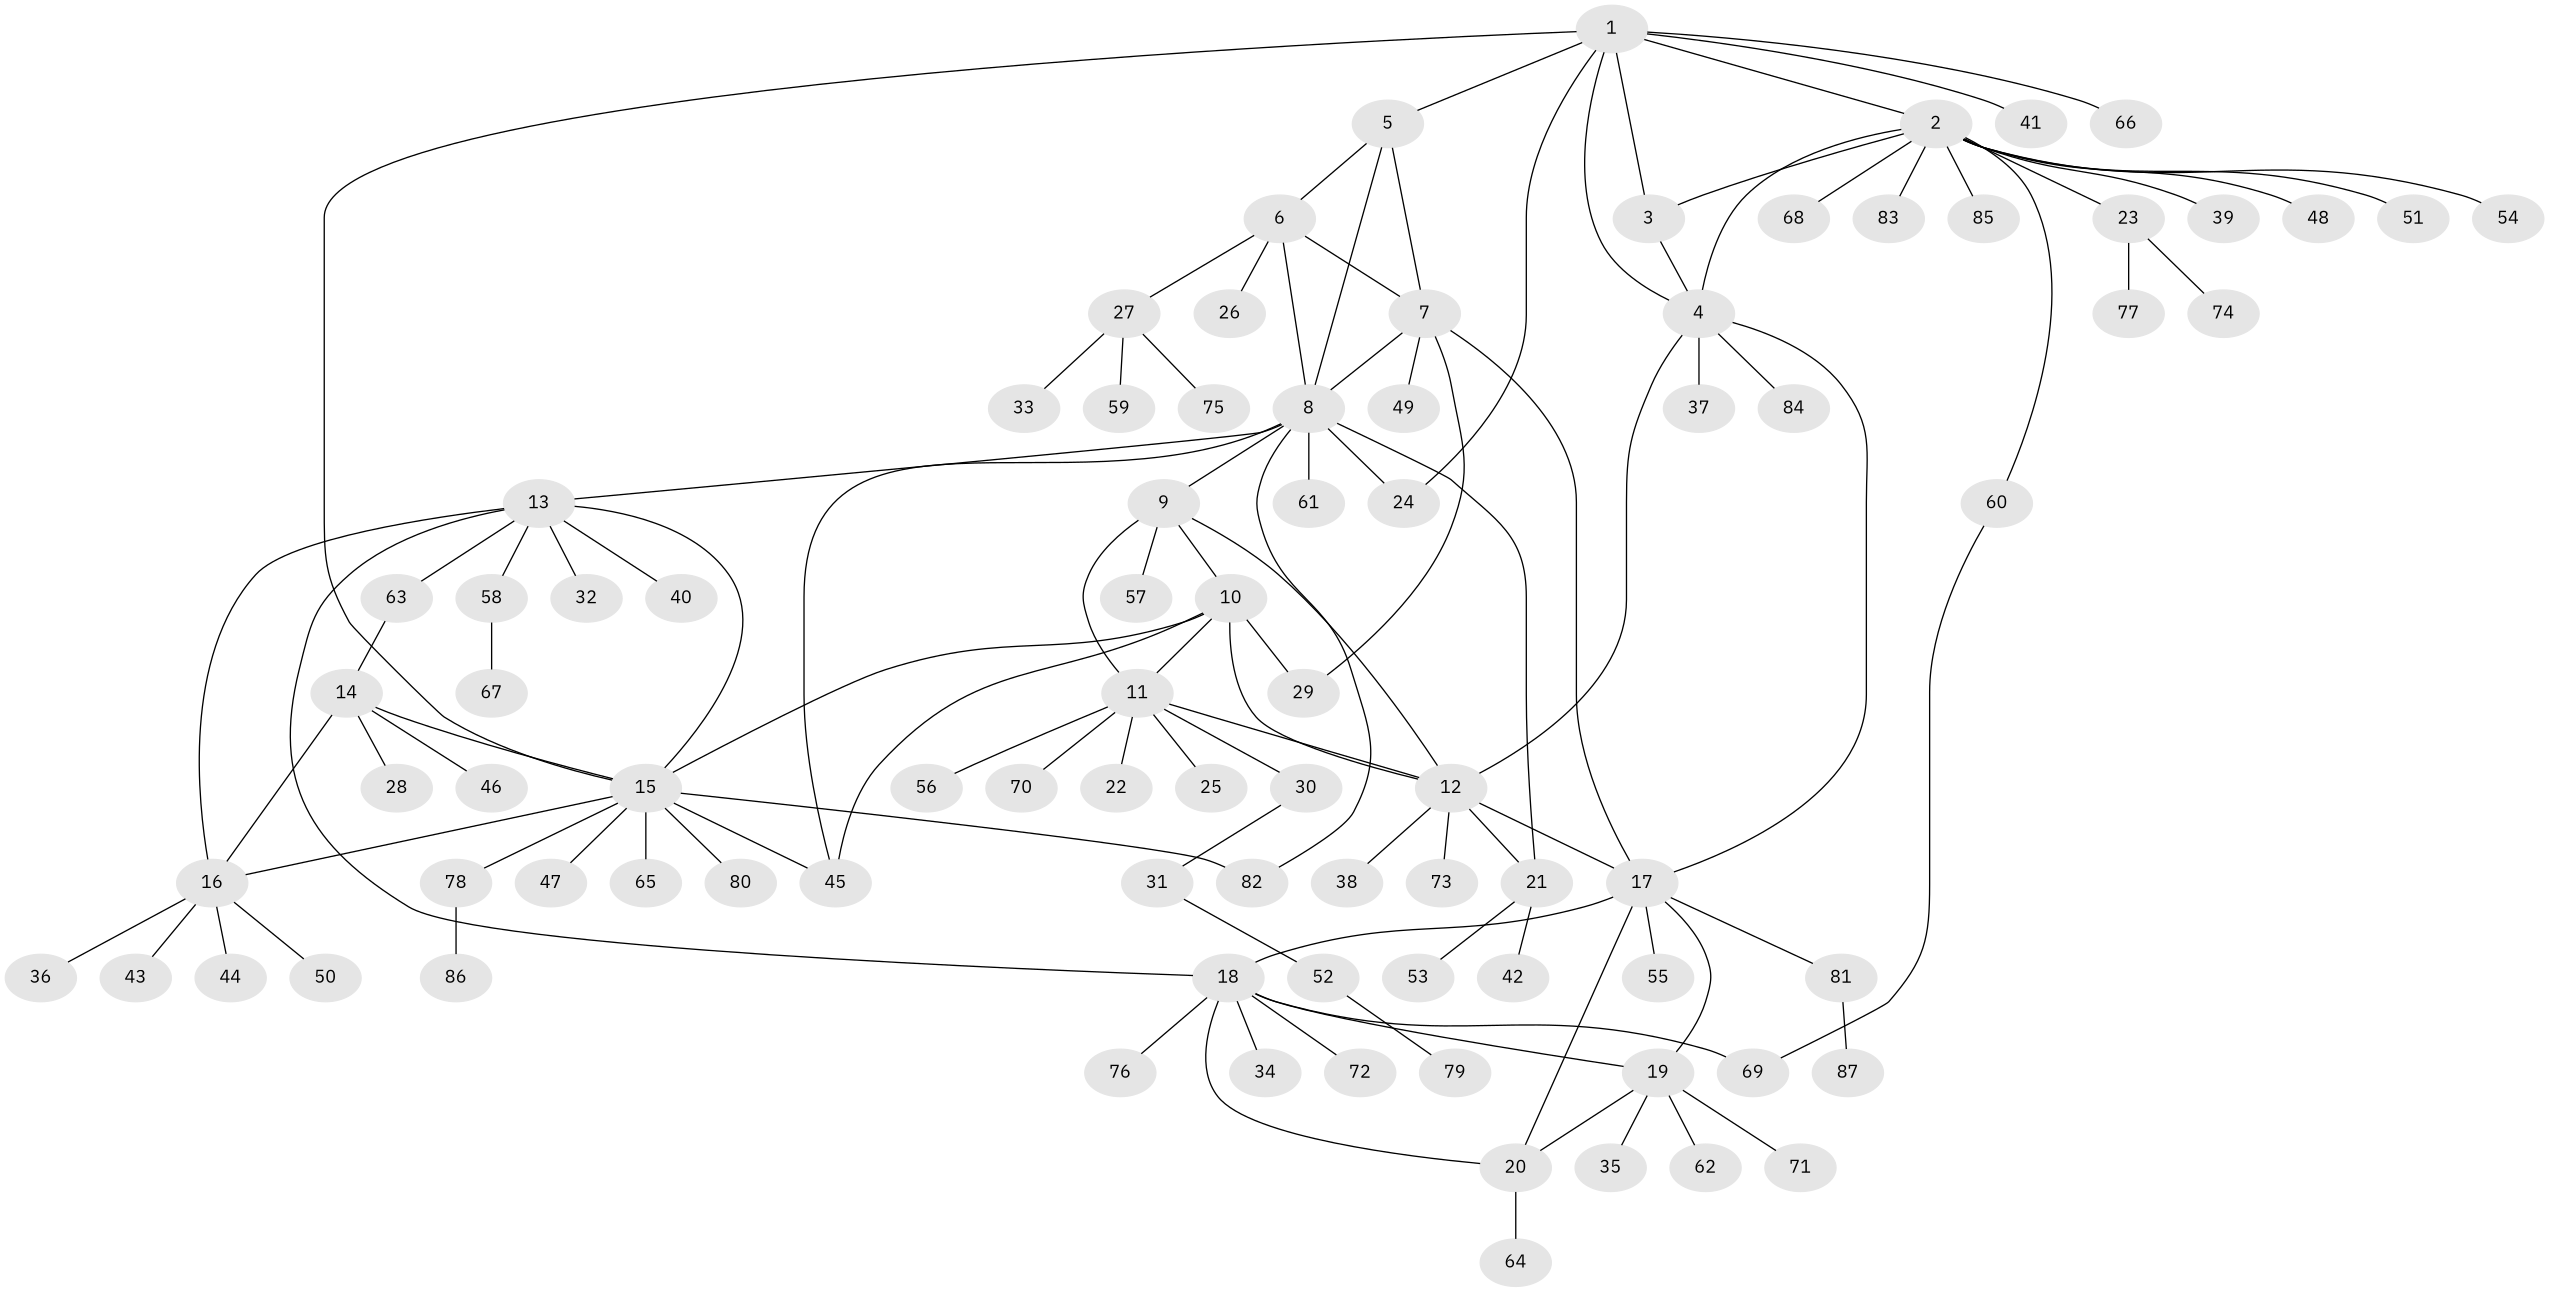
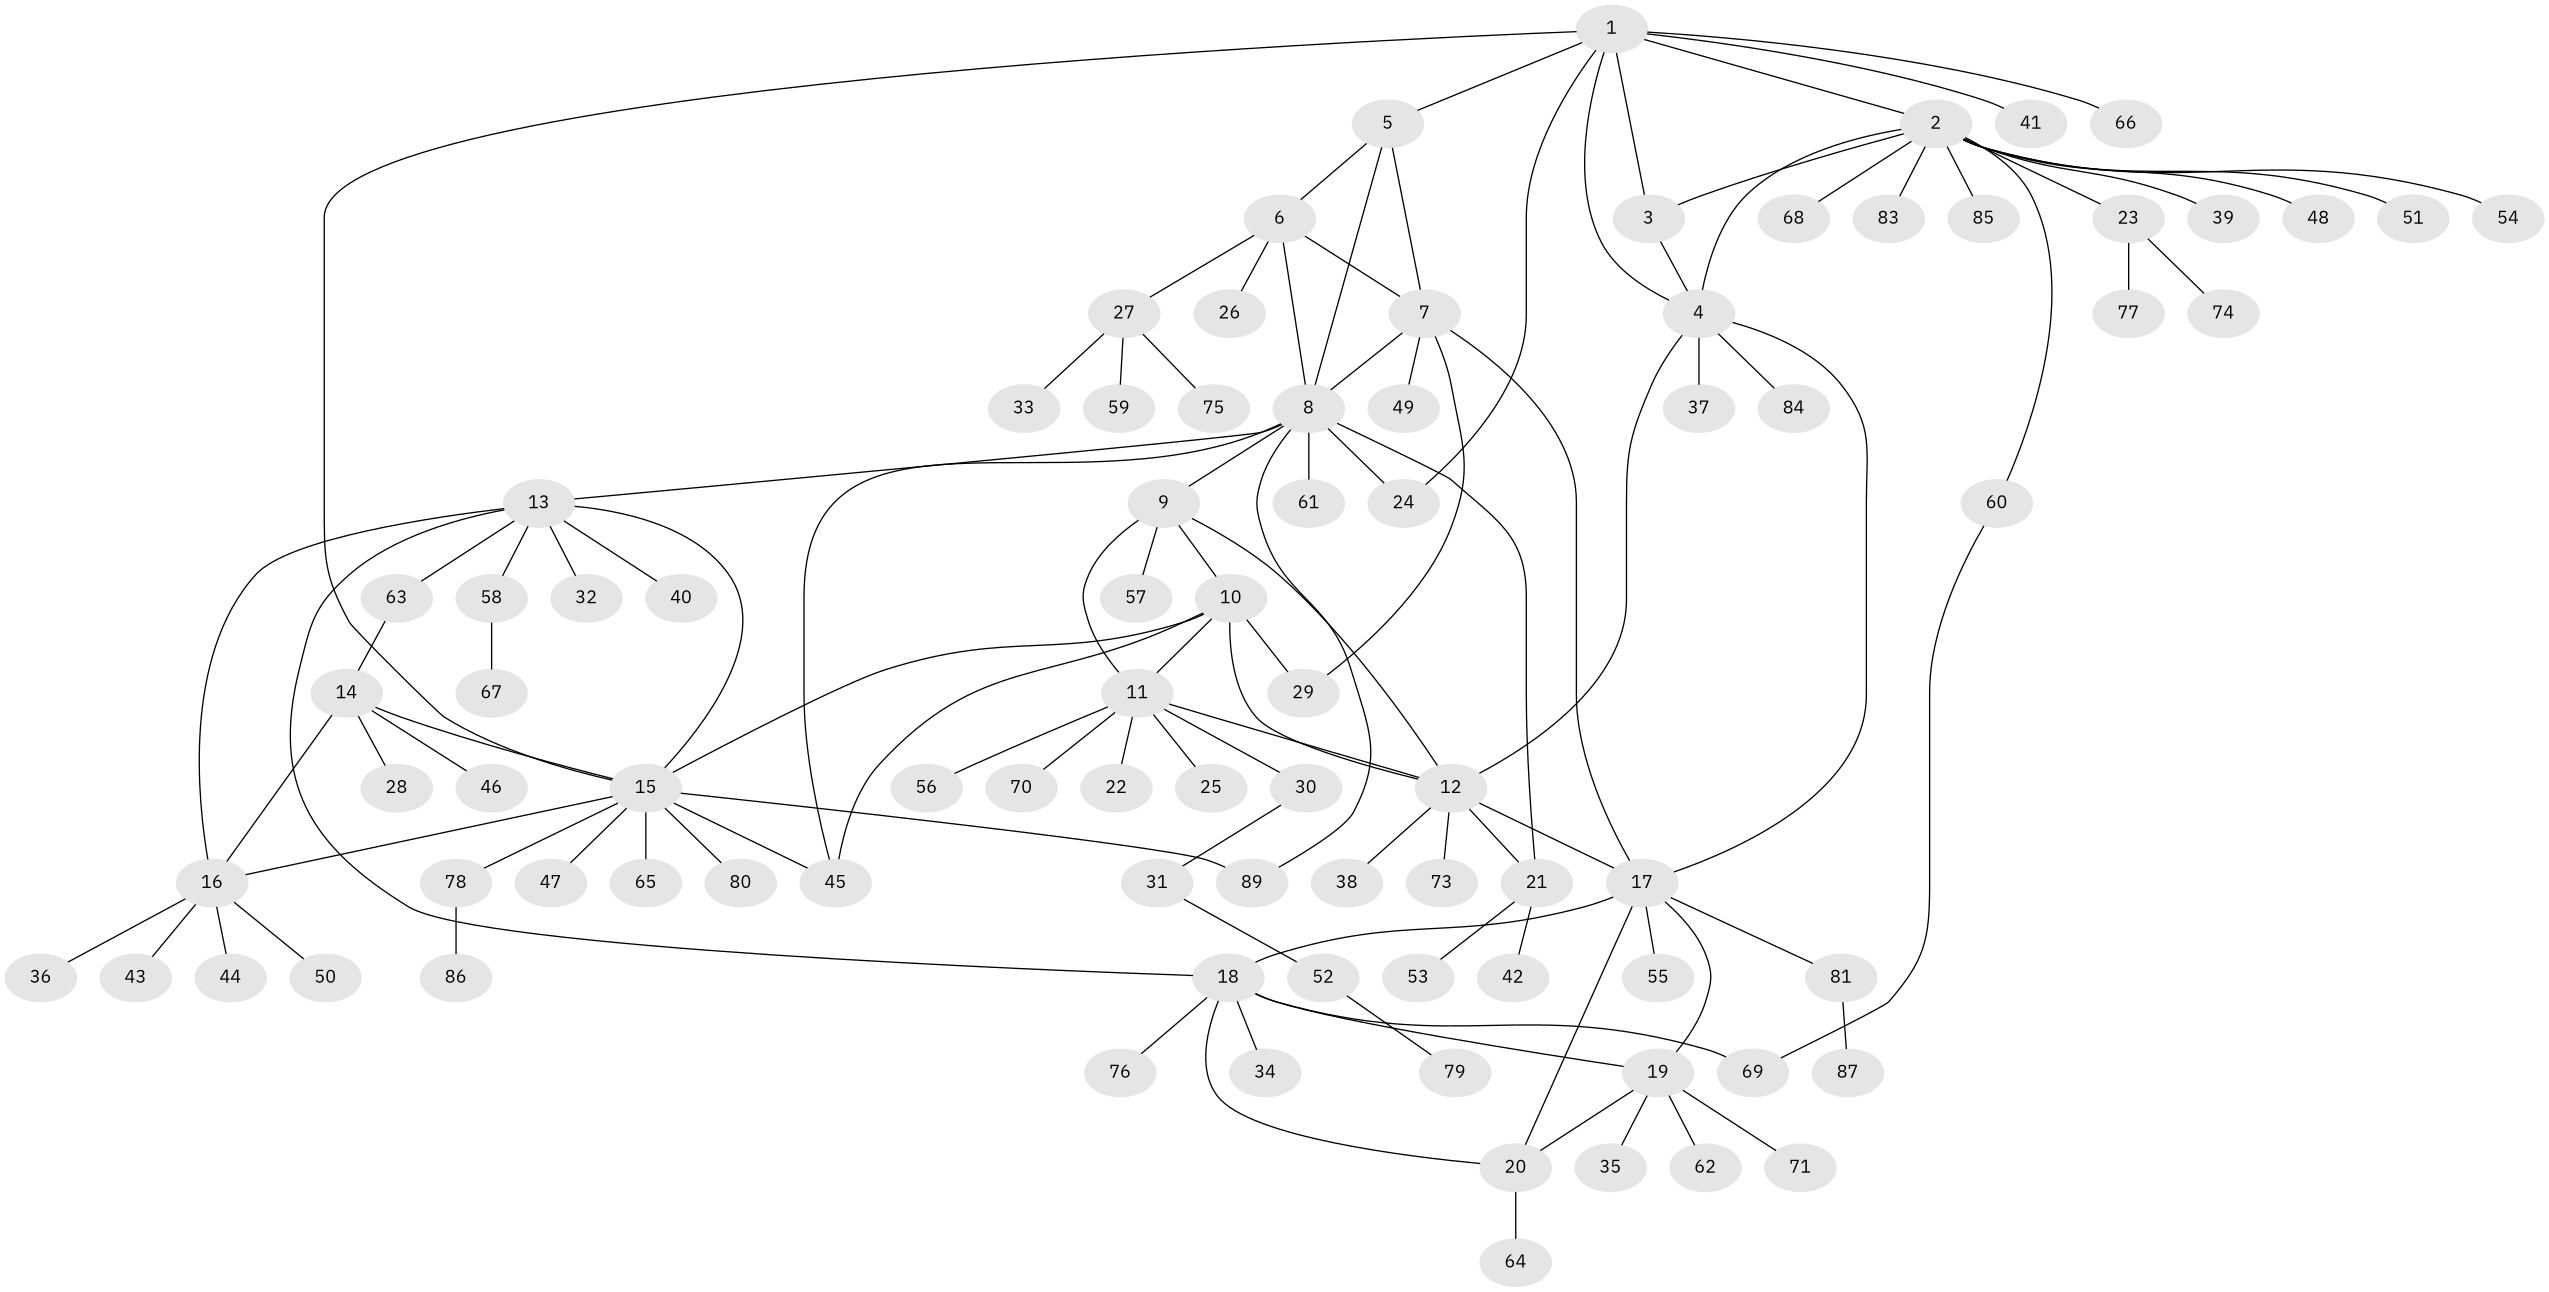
node "82": label "82" -> "89"
node "72": removed
